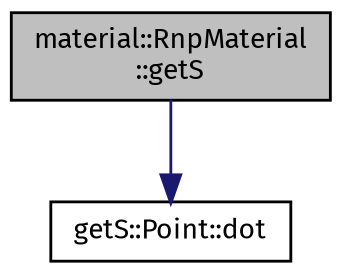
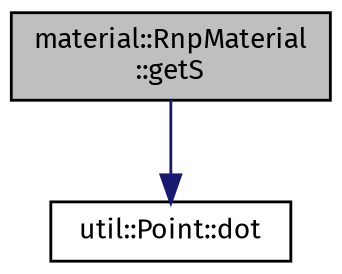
node "getS::Point::dot": label "getS::Point::dot" -> "util::Point::dot"
